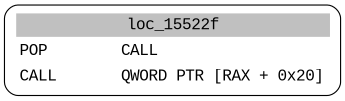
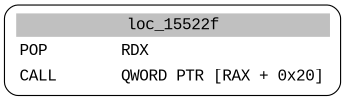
node "loc_15522f": text "POP        CALL" -> "POP        RDX"
